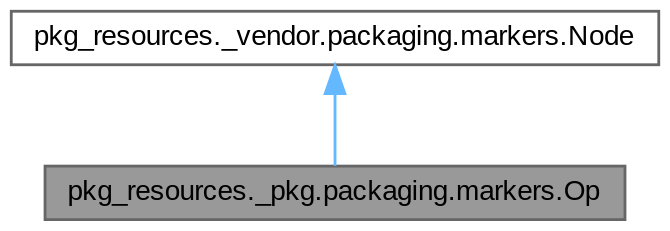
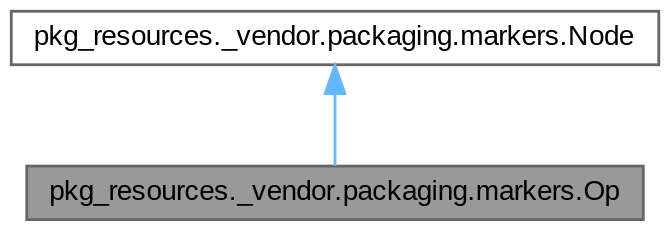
node "pkg_resources._pkg.packaging.markers.Op": label "pkg_resources._pkg.packaging.markers.Op" -> "pkg_resources._vendor.packaging.markers.Op"
